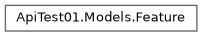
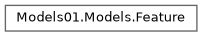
node "ApiTest01.Models.Feature": label "ApiTest01.Models.Feature" -> "Models01.Models.Feature"
